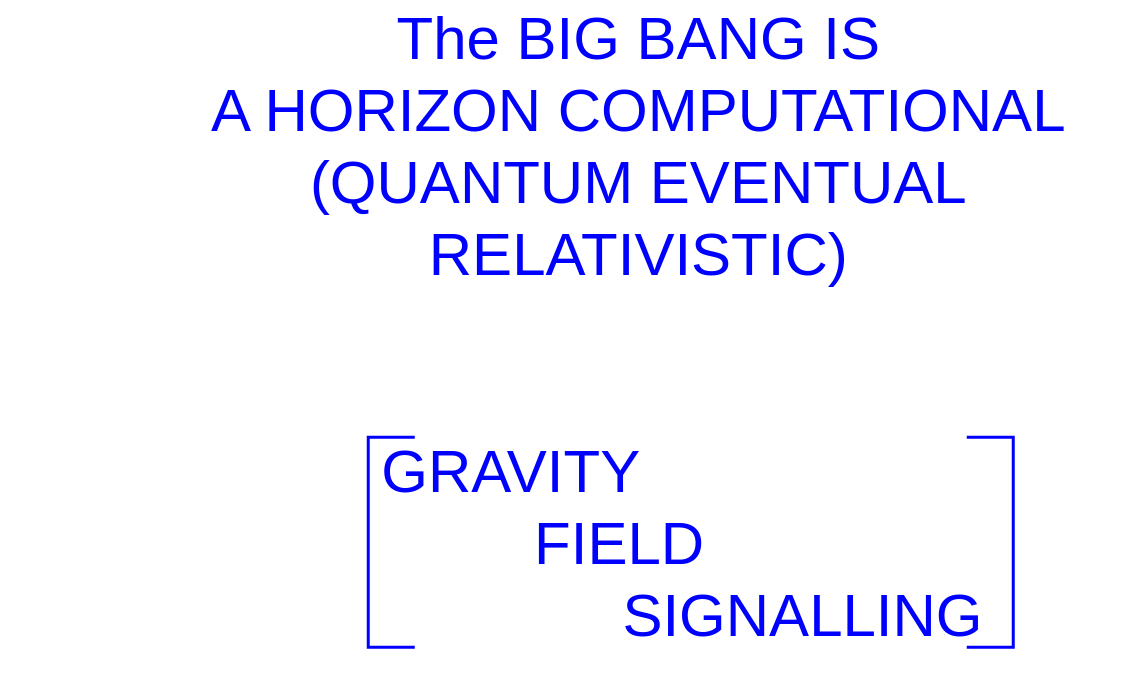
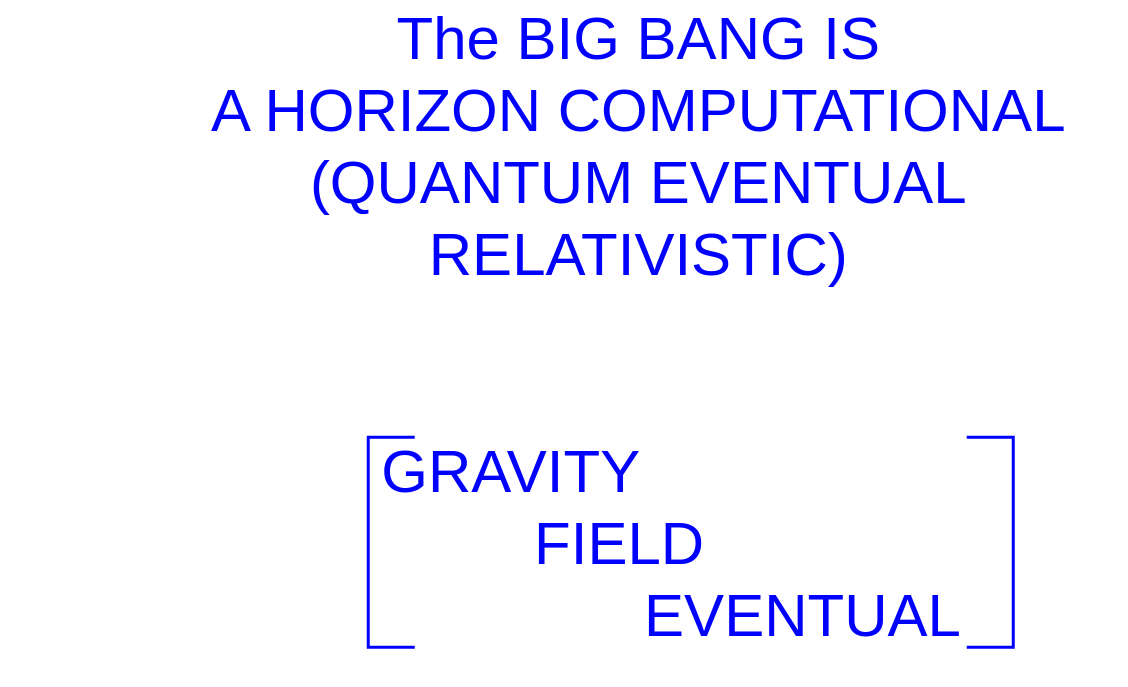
node "GRAVITY FIELD SIGNALLING": label "GRAVITY FIELD SIGNALLING" -> "GRAVITY FIELD EVENTUAL"
